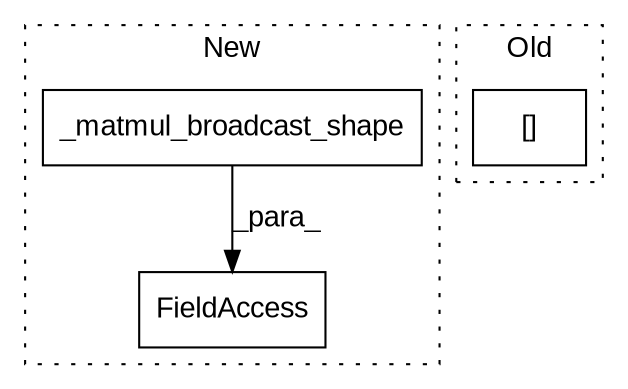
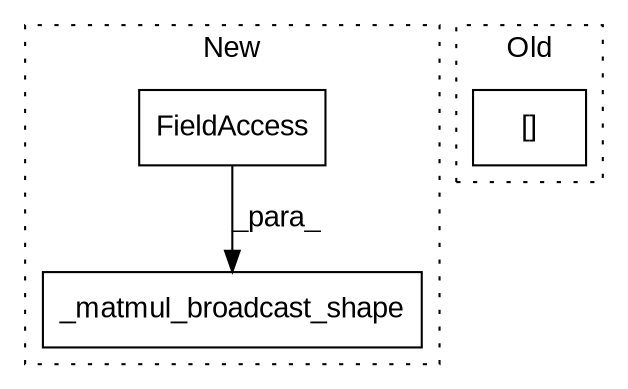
edge "_matmul_broadcast_shape" -> "FieldAccess": reversed
